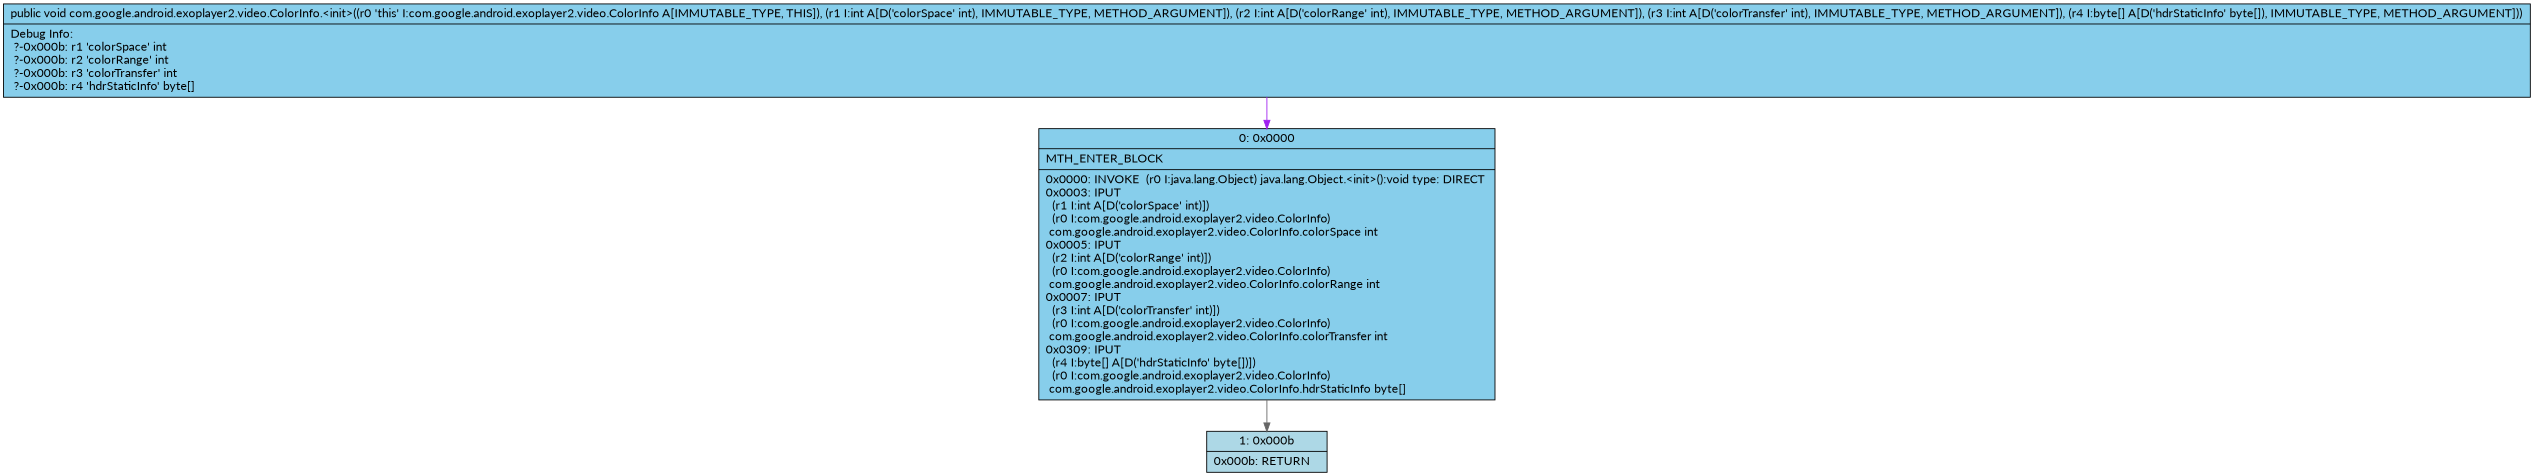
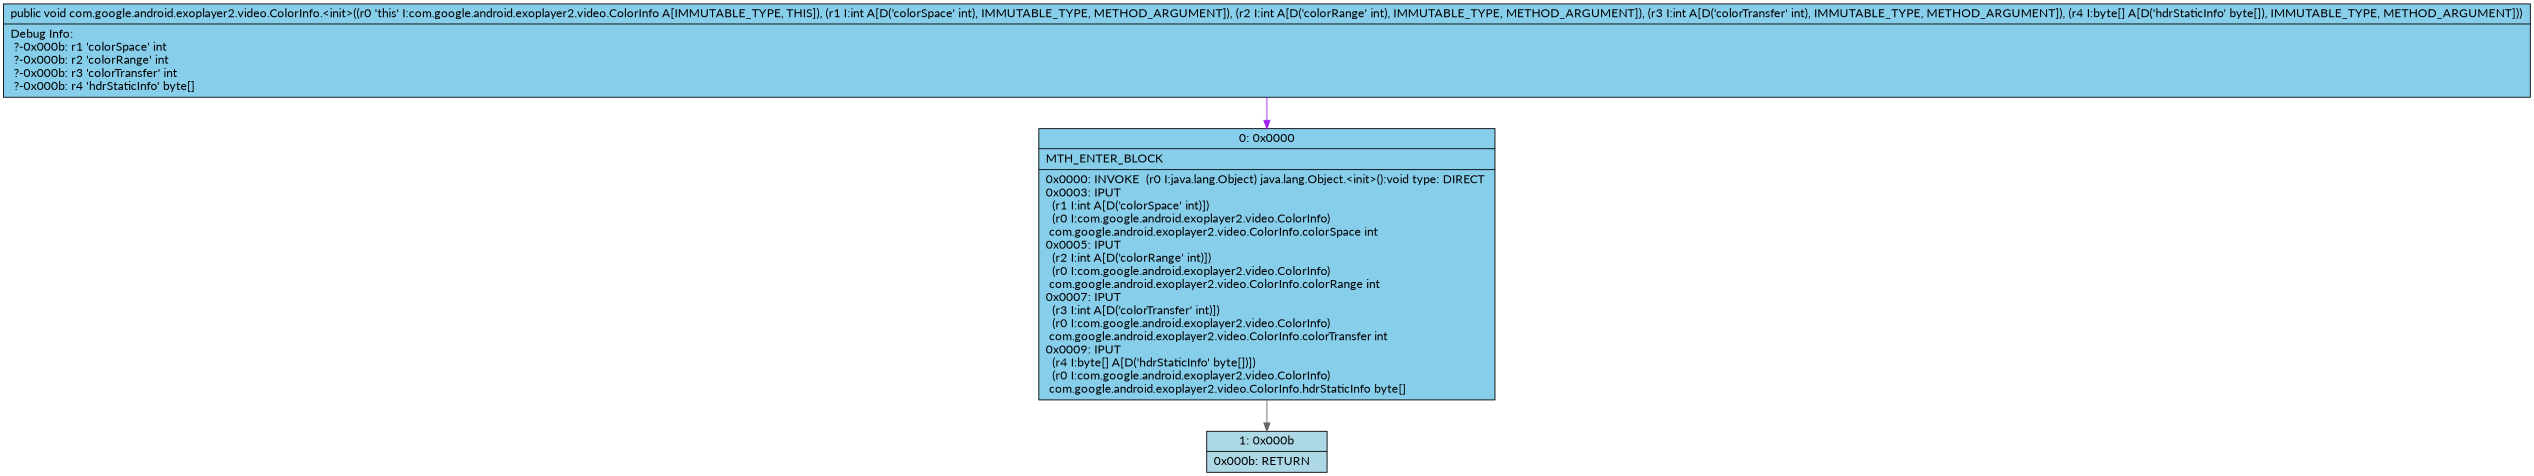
node "0: 0x0000": text "0x0309: IPUT" -> "0x0009: IPUT"
